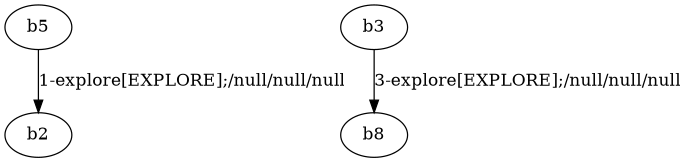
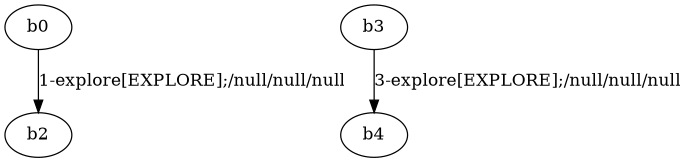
node "b5": label "b5" -> "b0"
node "b8": label "b8" -> "b4"
